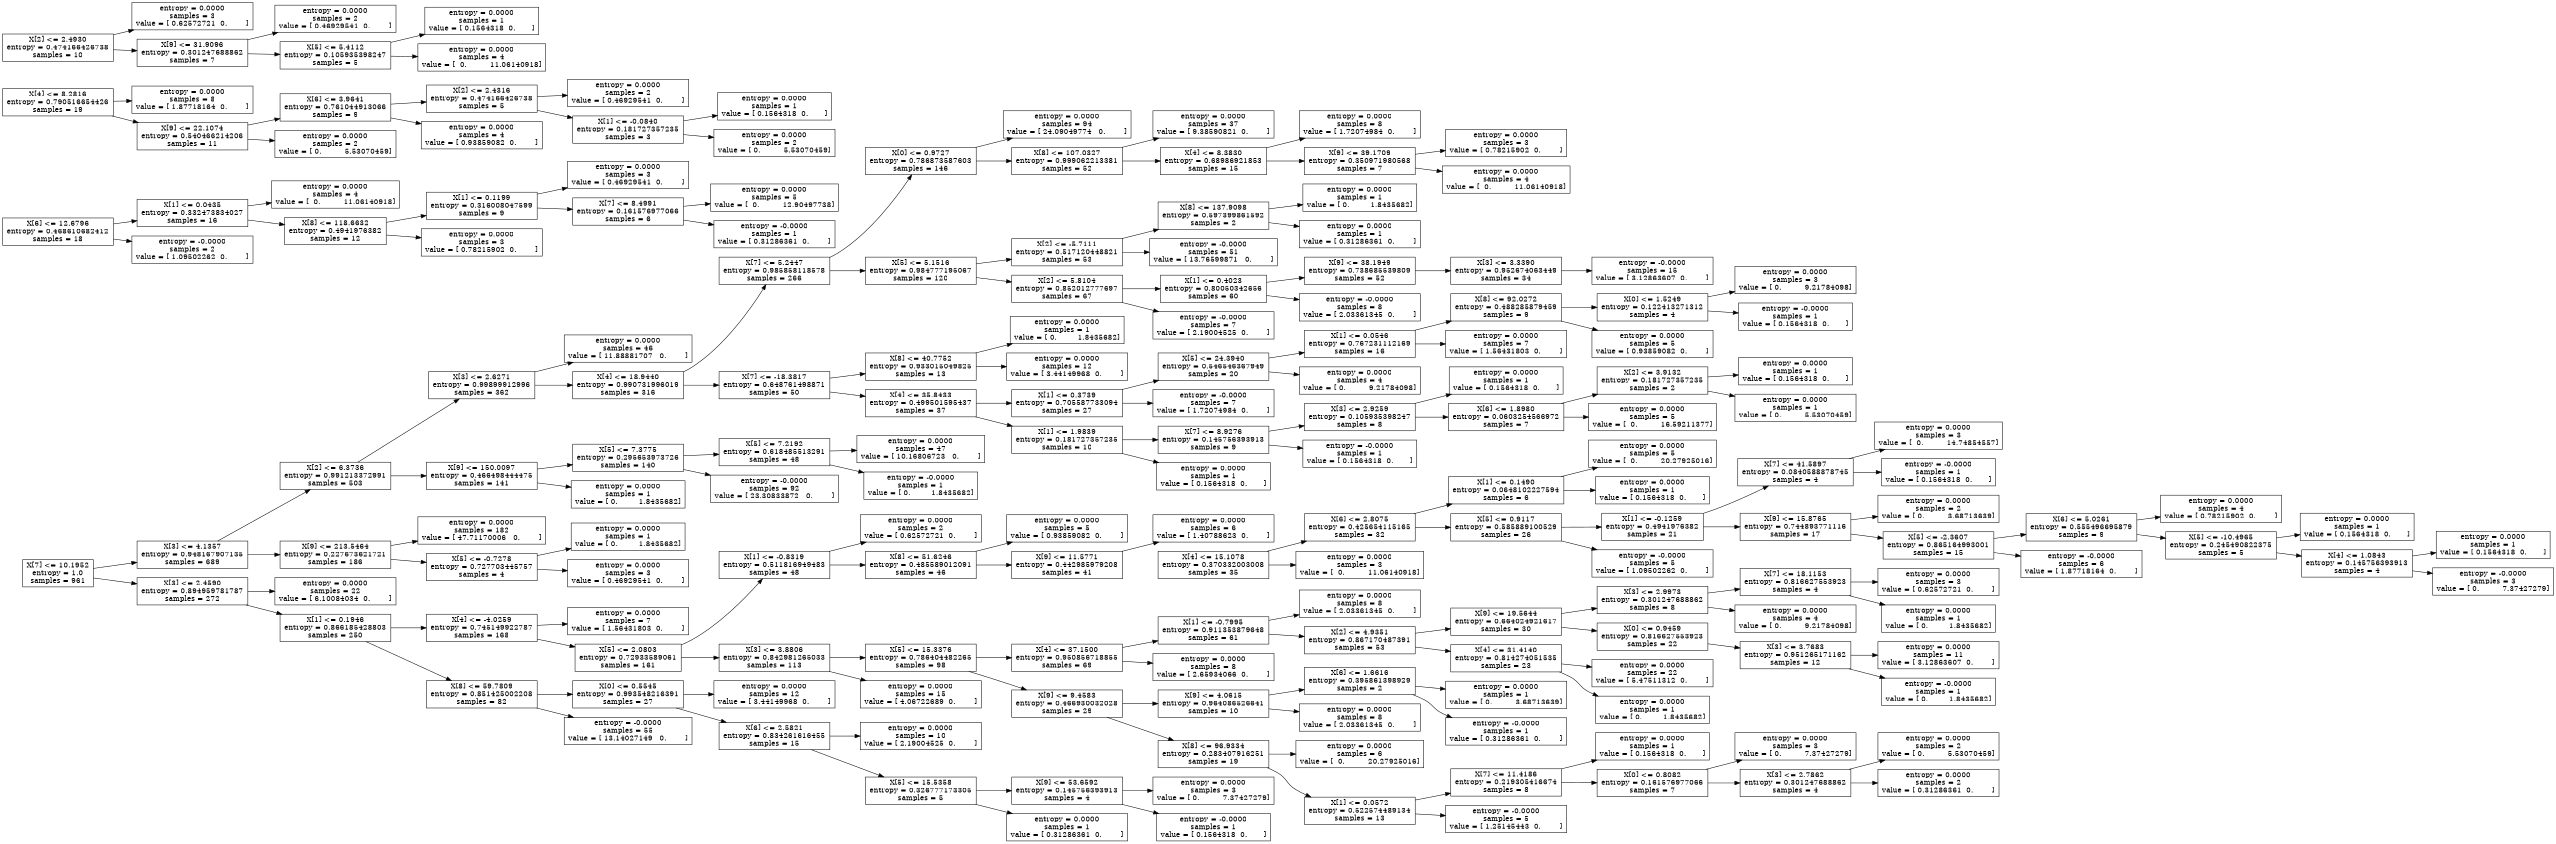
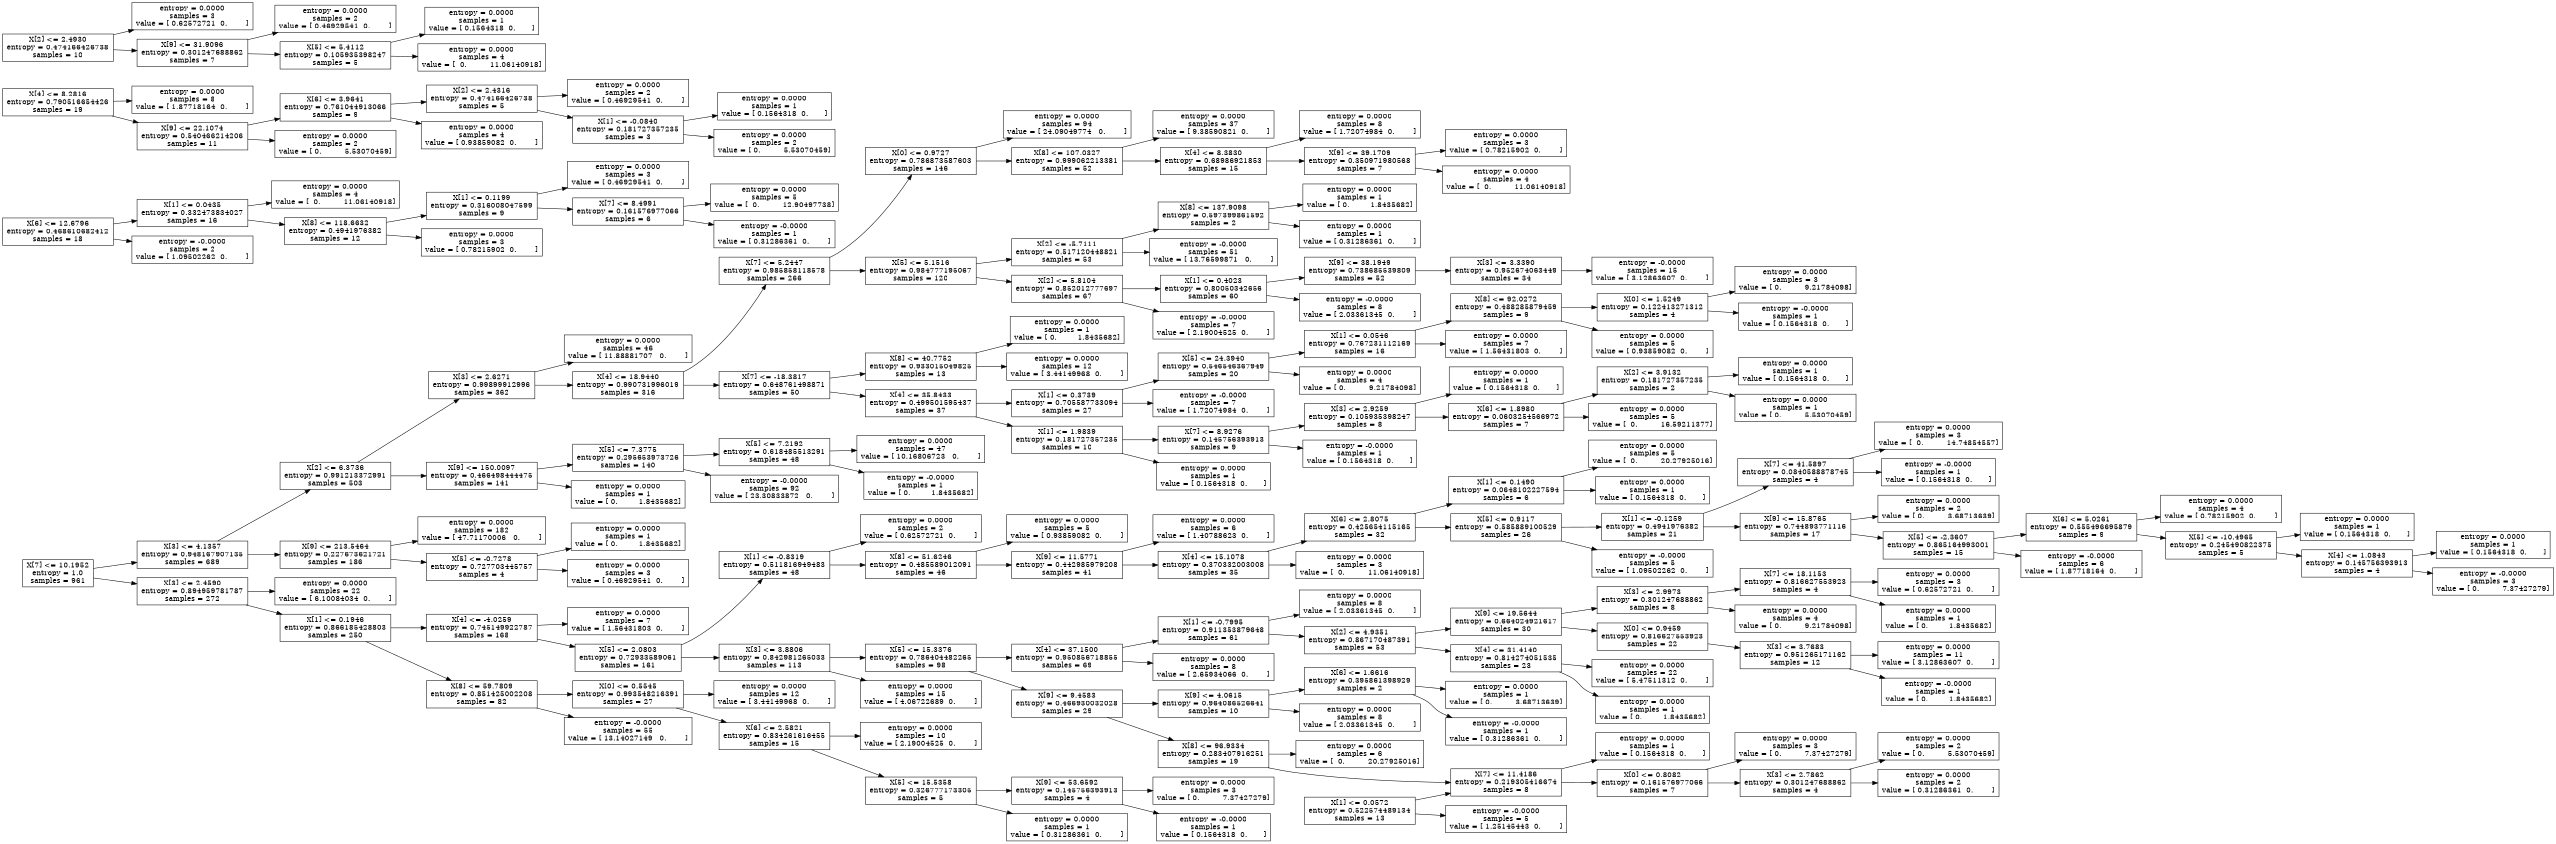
edge "X[9] <= 11.5771 entropy = 0.442985979208 samples = 41" -> "X[4] <= 15.1078 entropy = 0.370332003008 samples = 35": added
edge "X[8] <= 96.9334 entropy = 0.283407916251 samples = 19" -> "X[1] <= 0.0572 entropy = 0.522574489134 samples = 13": now "X[8] <= 96.9334 entropy = 0.283407916251 samples = 19" -> "X[7] <= 11.4186 entropy = 0.219305416674 samples = 8"
